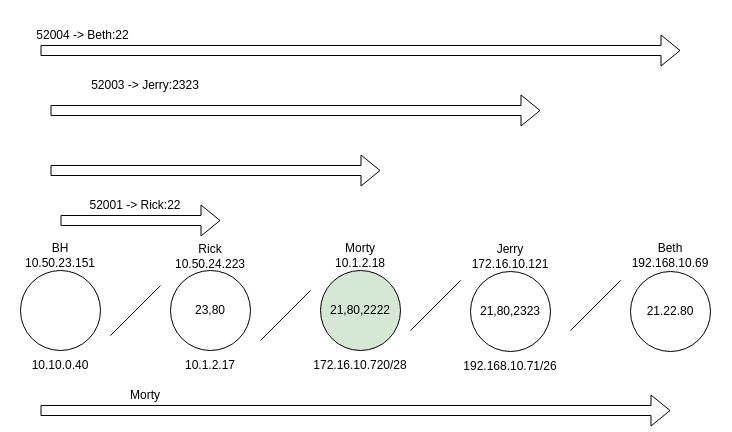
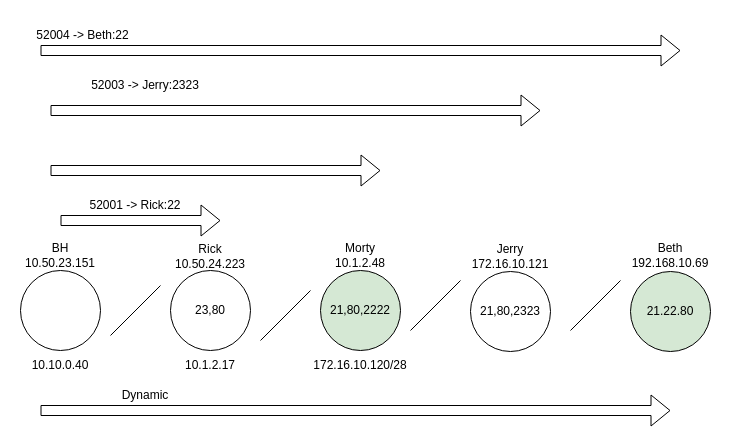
node "Morty 10.1.2.18": label "Morty 10.1.2.18" -> "Morty 10.1.2.48"
node "21.22.80": fillcolor #ffffff -> #d5e8d4
node "172.16.10.720/28": label "172.16.10.720/28" -> "172.16.10.120/28"
node "192.168.10.71/26": removed
node "Morty": label "Morty" -> "Dynamic"
